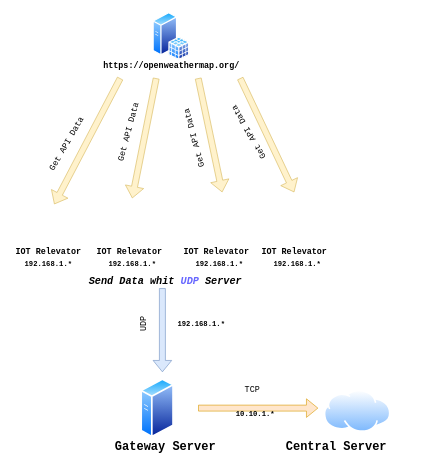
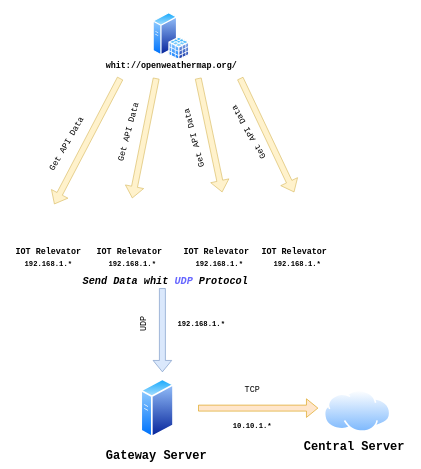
node "https://openweathermap.org/": label "https://openweathermap.org/" -> "whit://openweathermap.org/"
node "Send Data whit UDP Server": label "Send Data whit UDP Server" -> "Send Data whit UDP Protocol"
node "10.10.1.*": moved (255, 414) -> (252, 426)
node "Gateway Server": moved (165, 447) -> (156, 456)
node "Central Server": moved (336, 447) -> (354, 447)
